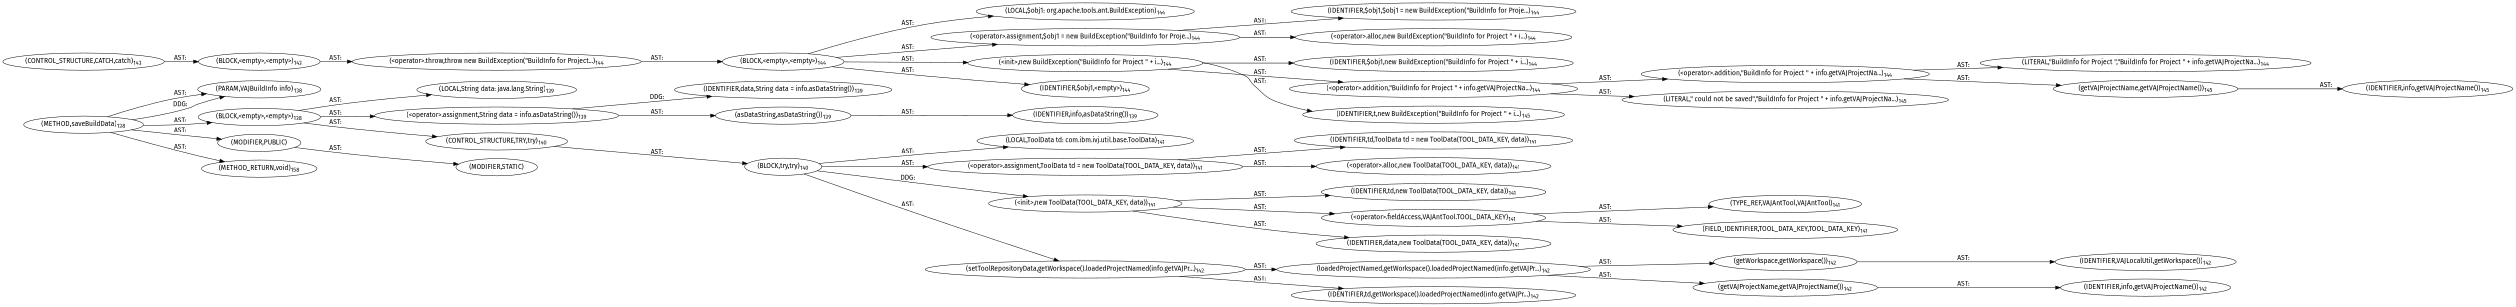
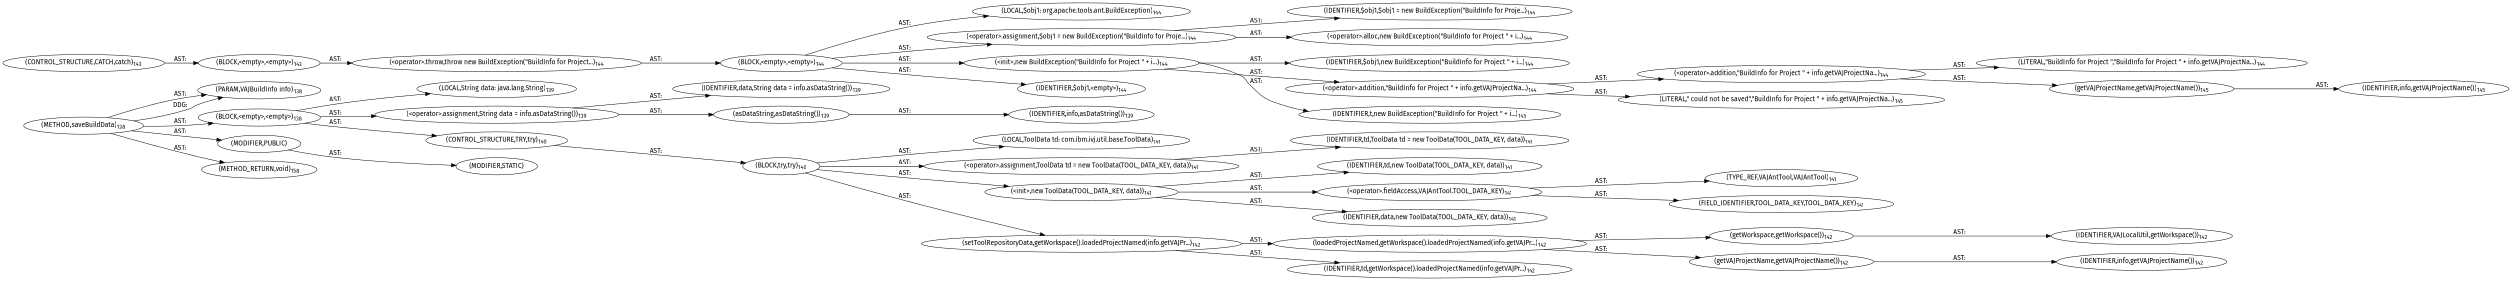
edge "(<operator>.assignment,String data = info.asDataString())" -> "(IDENTIFIER,data,String data = info.asDataString())": label "DDG: " -> "AST: "
node "(<operator>.alloc,new ToolData(TOOL_DATA_KEY, data))": removed
edge "(BLOCK,try,try)" -> "(<init>,new ToolData(TOOL_DATA_KEY, data))": label "DDG: " -> "AST: "
